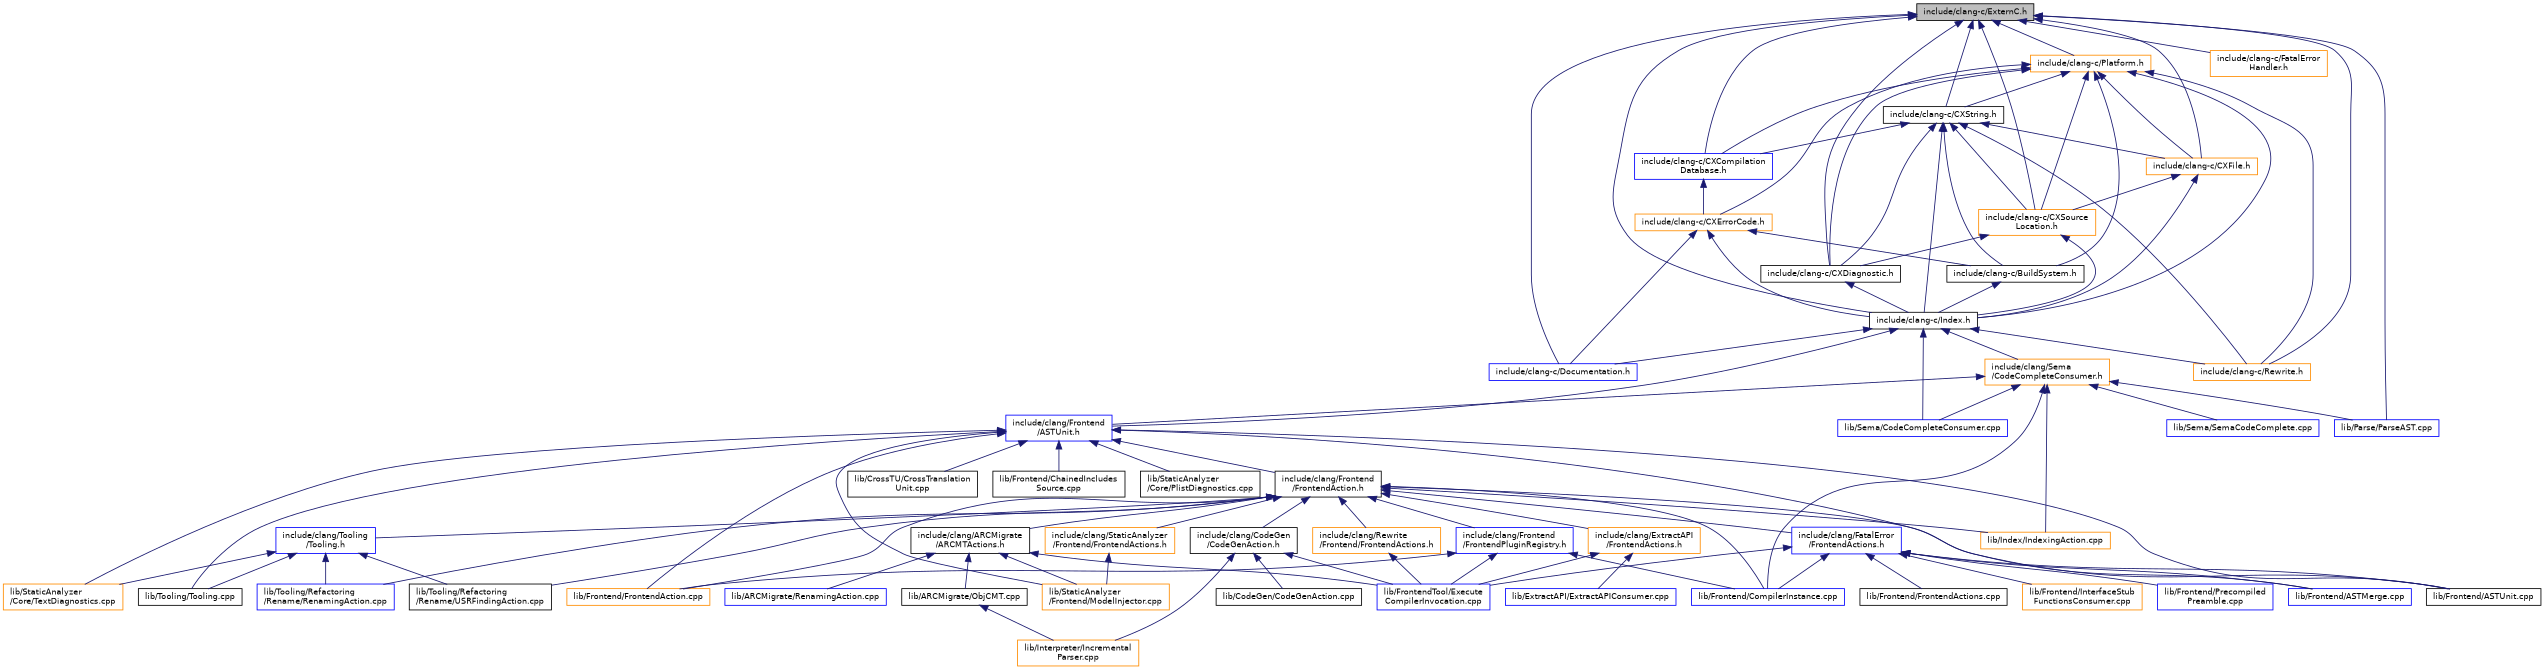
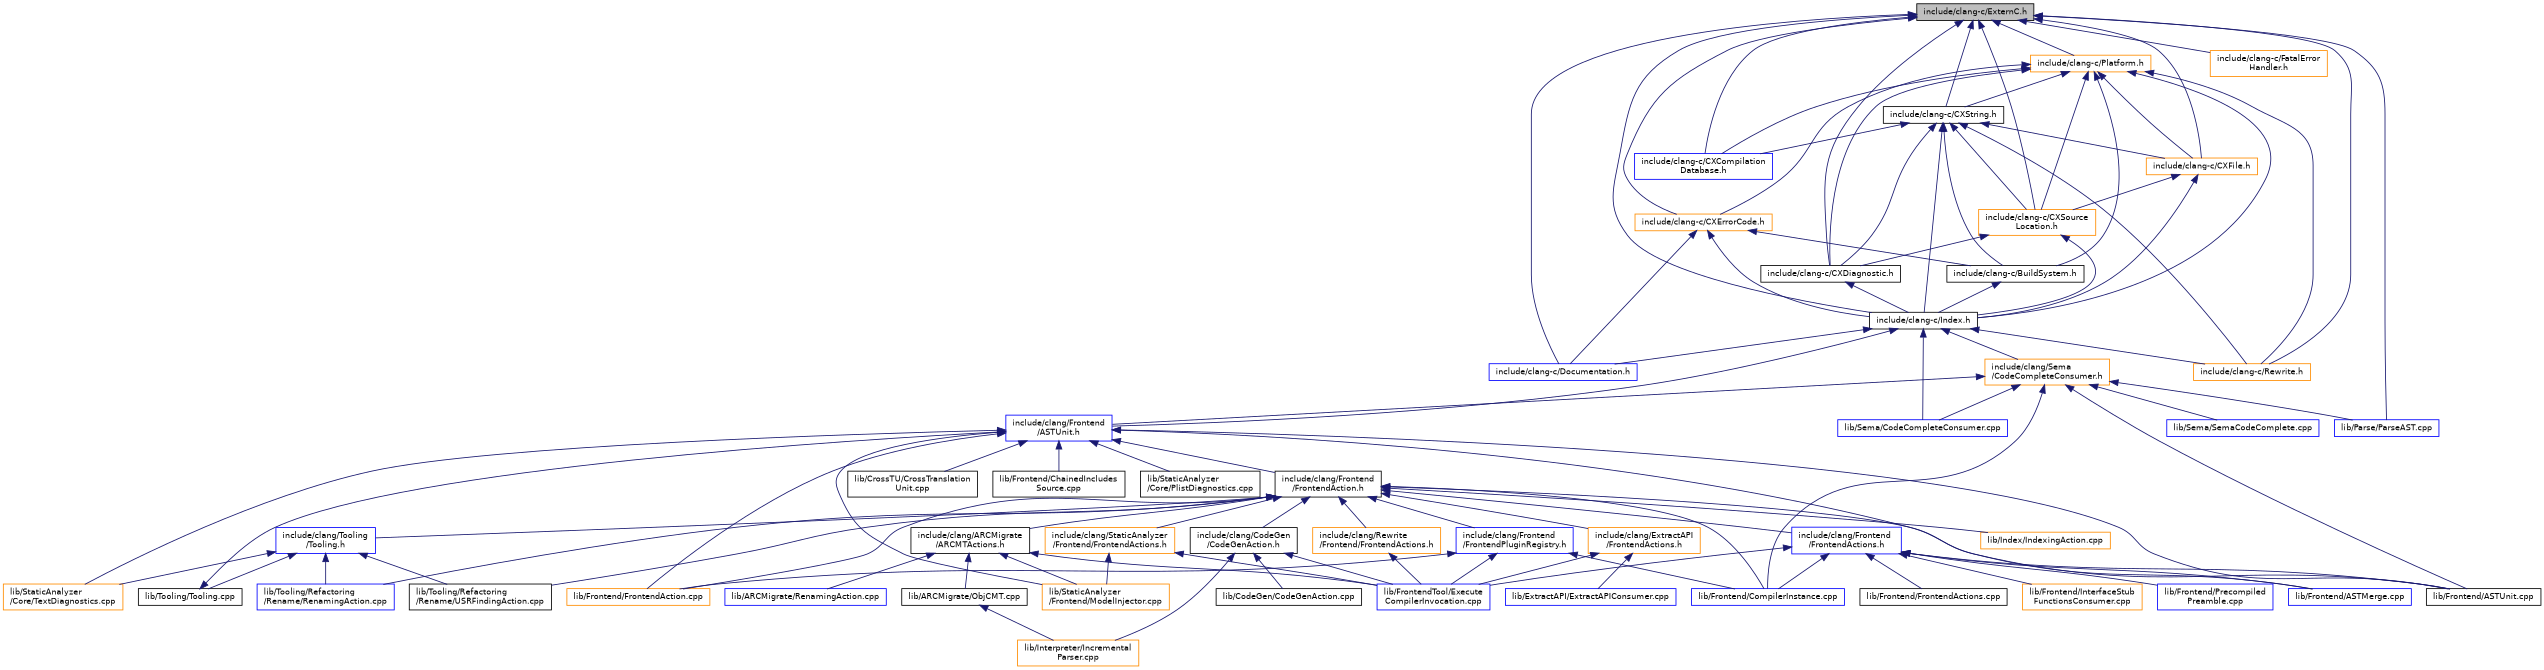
edge "include/clang-c/CXErrorCode.h" -> "include/clang-c/CXCompilation Database.h": now "include/clang-c/CXErrorCode.h" -> "include/clang-c/ExternC.h"
edge "lib/Index/IndexingAction.cpp" -> "include/clang/Sema /CodeCompleteConsumer.h": now "lib/Frontend/ASTUnit.cpp" -> "include/clang/Sema /CodeCompleteConsumer.h"
edge "lib/Tooling/Tooling.cpp" -> "include/clang/Frontend /ASTUnit.h": reversed
node "include/clang/FatalError /FrontendActions.h": label "include/clang/FatalError /FrontendActions.h" -> "include/clang/Frontend /FrontendActions.h"
edge "lib/FrontendTool/Execute CompilerInvocation.cpp" -> "include/clang/StaticAnalyzer /Frontend/FrontendActions.h": added
